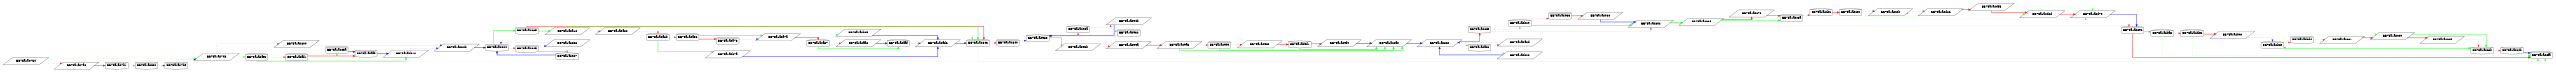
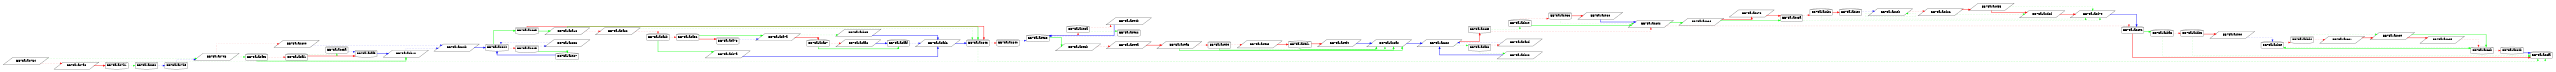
edge "BB75a1a2c8a" -> "BB75a1a2d7e": added
edge "BB75a1a2c5a" -> "BB75a1a2afe": style bold -> dotted
